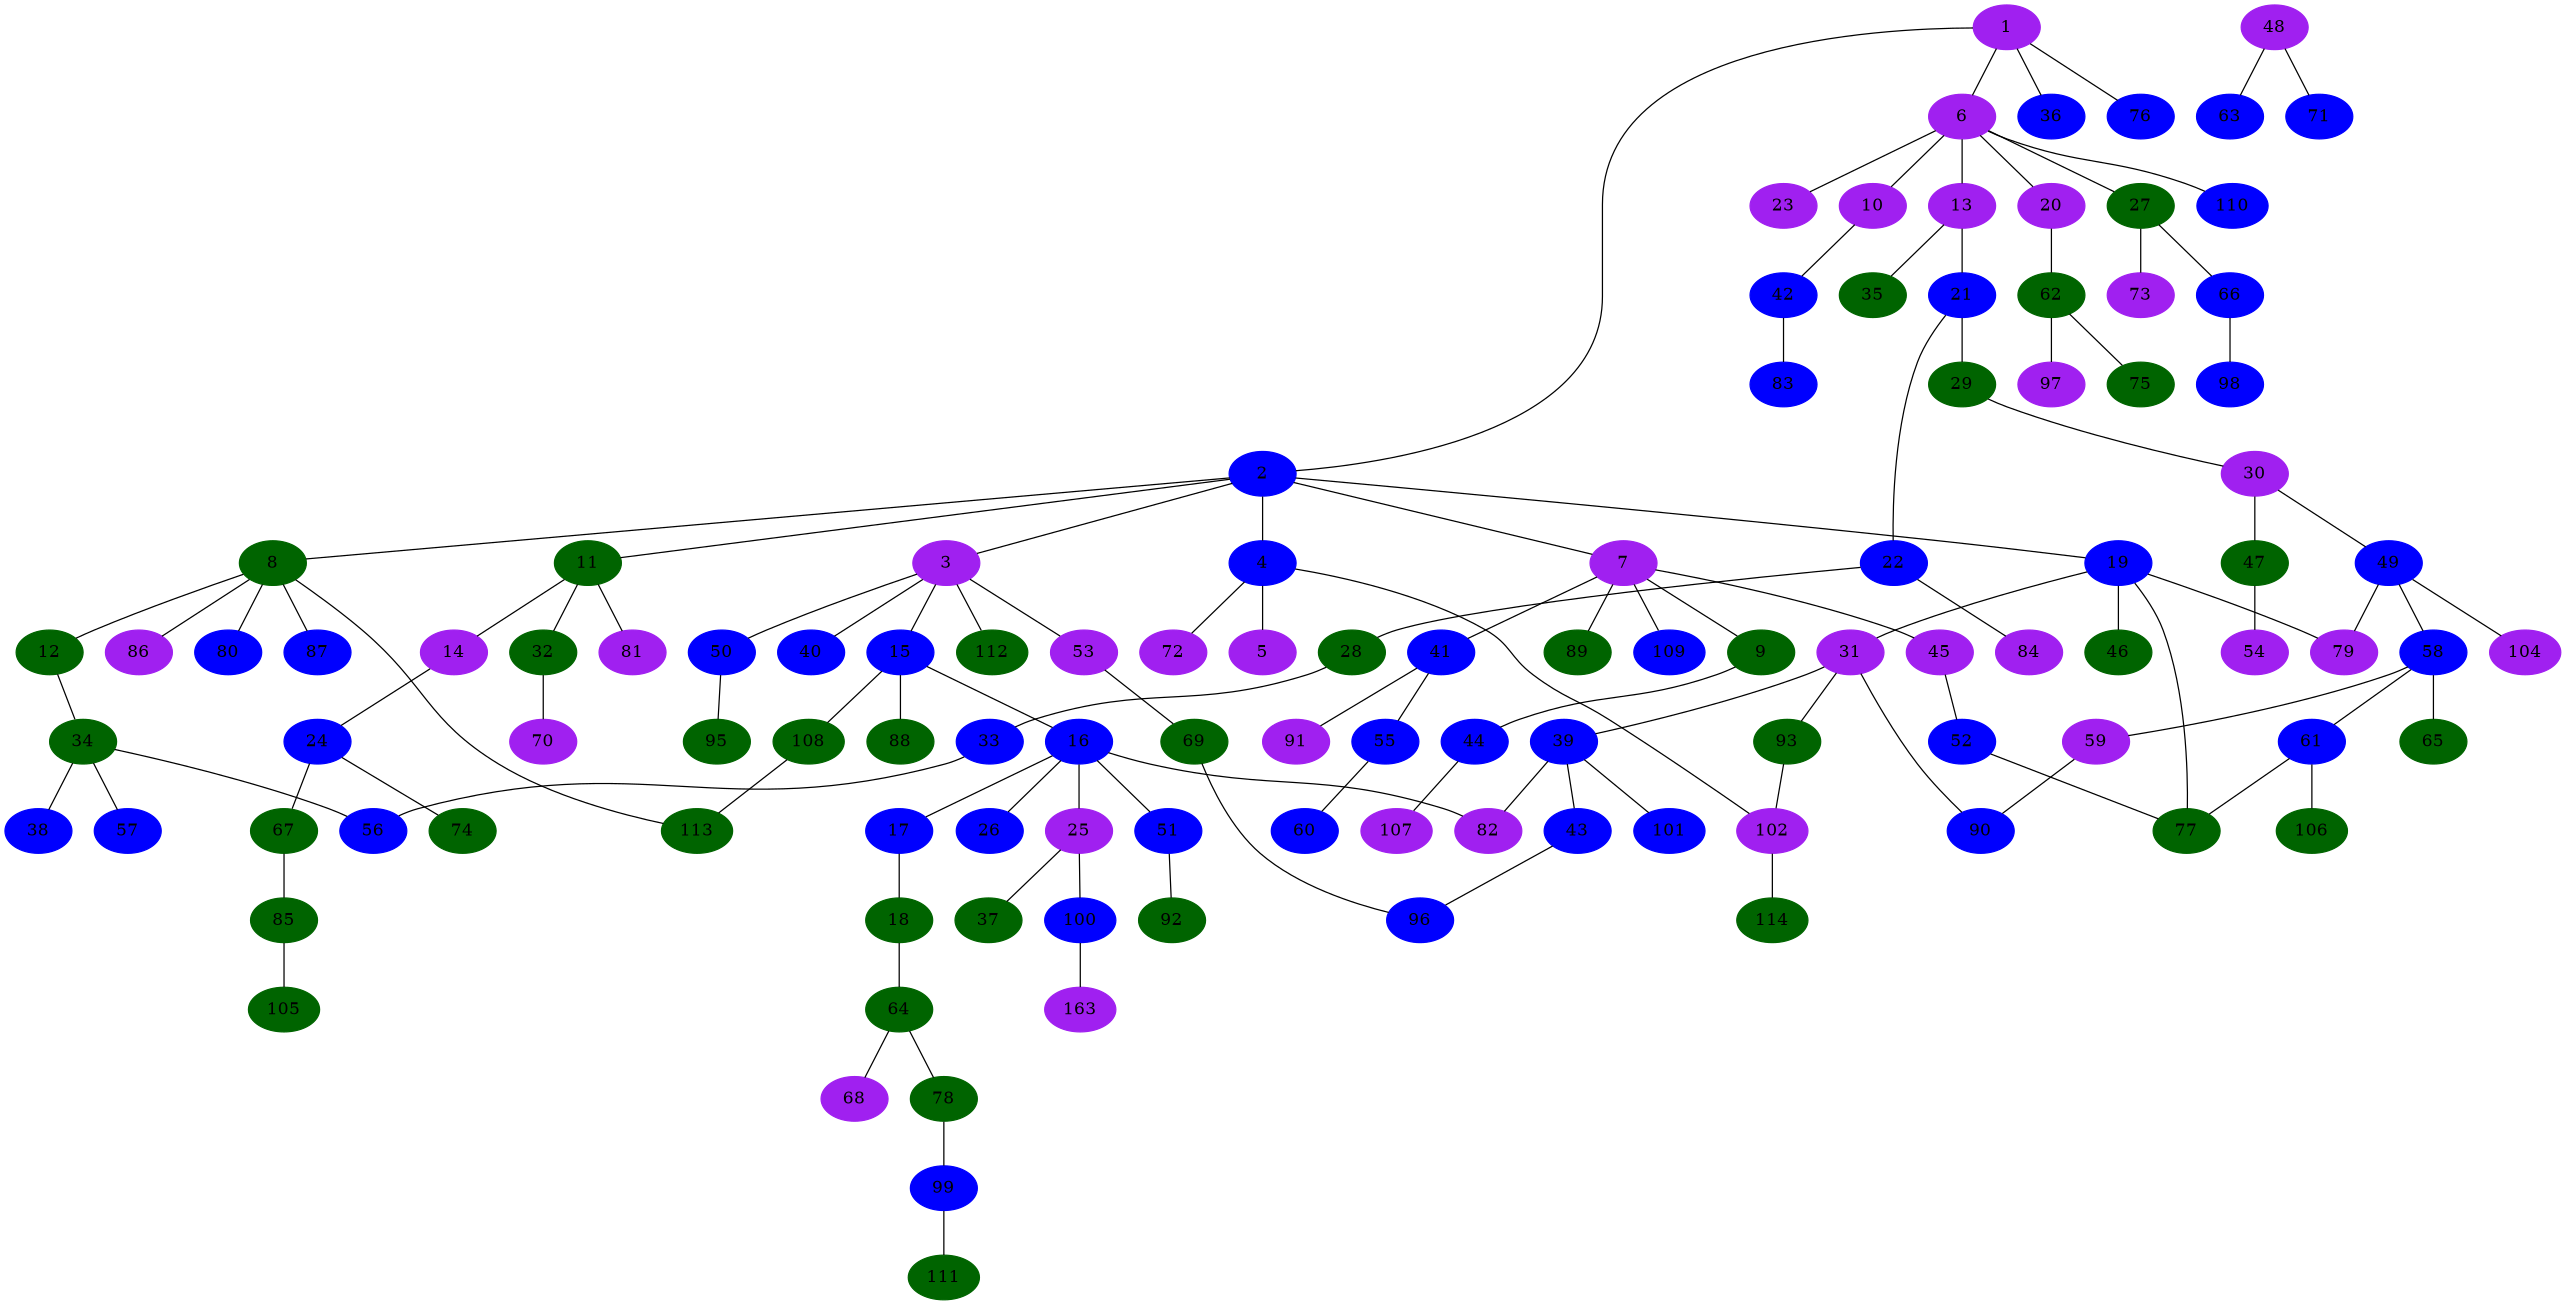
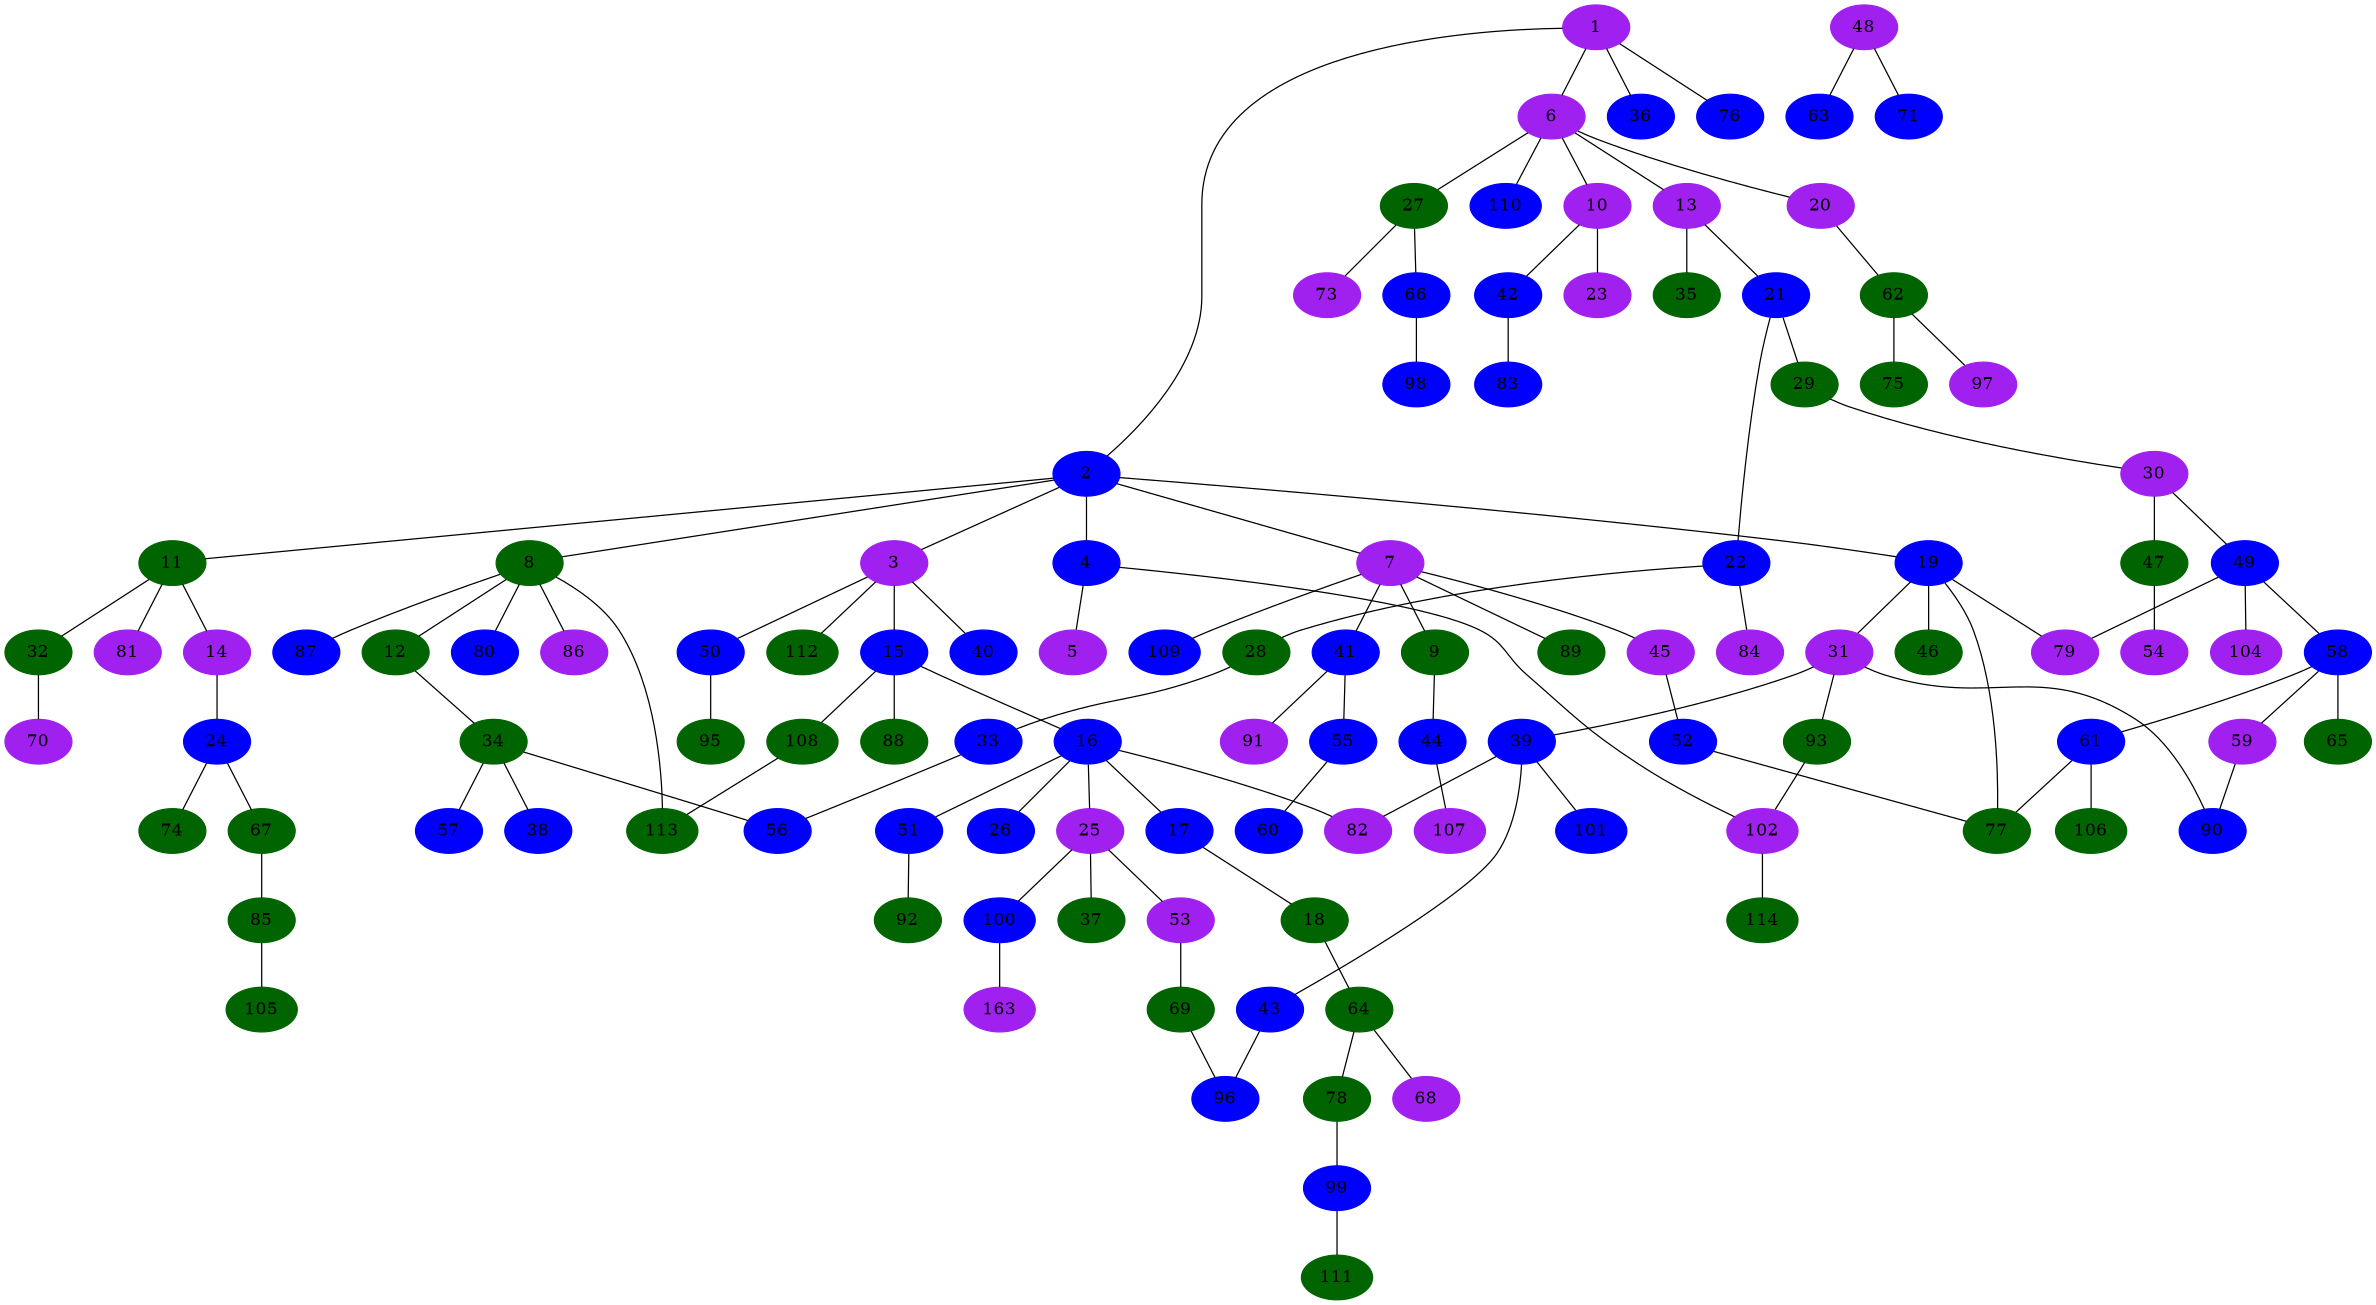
edge "6" -- "23": now "10" -- "23"
edge "3" -- "53": now "25" -- "53"
node "72": removed
